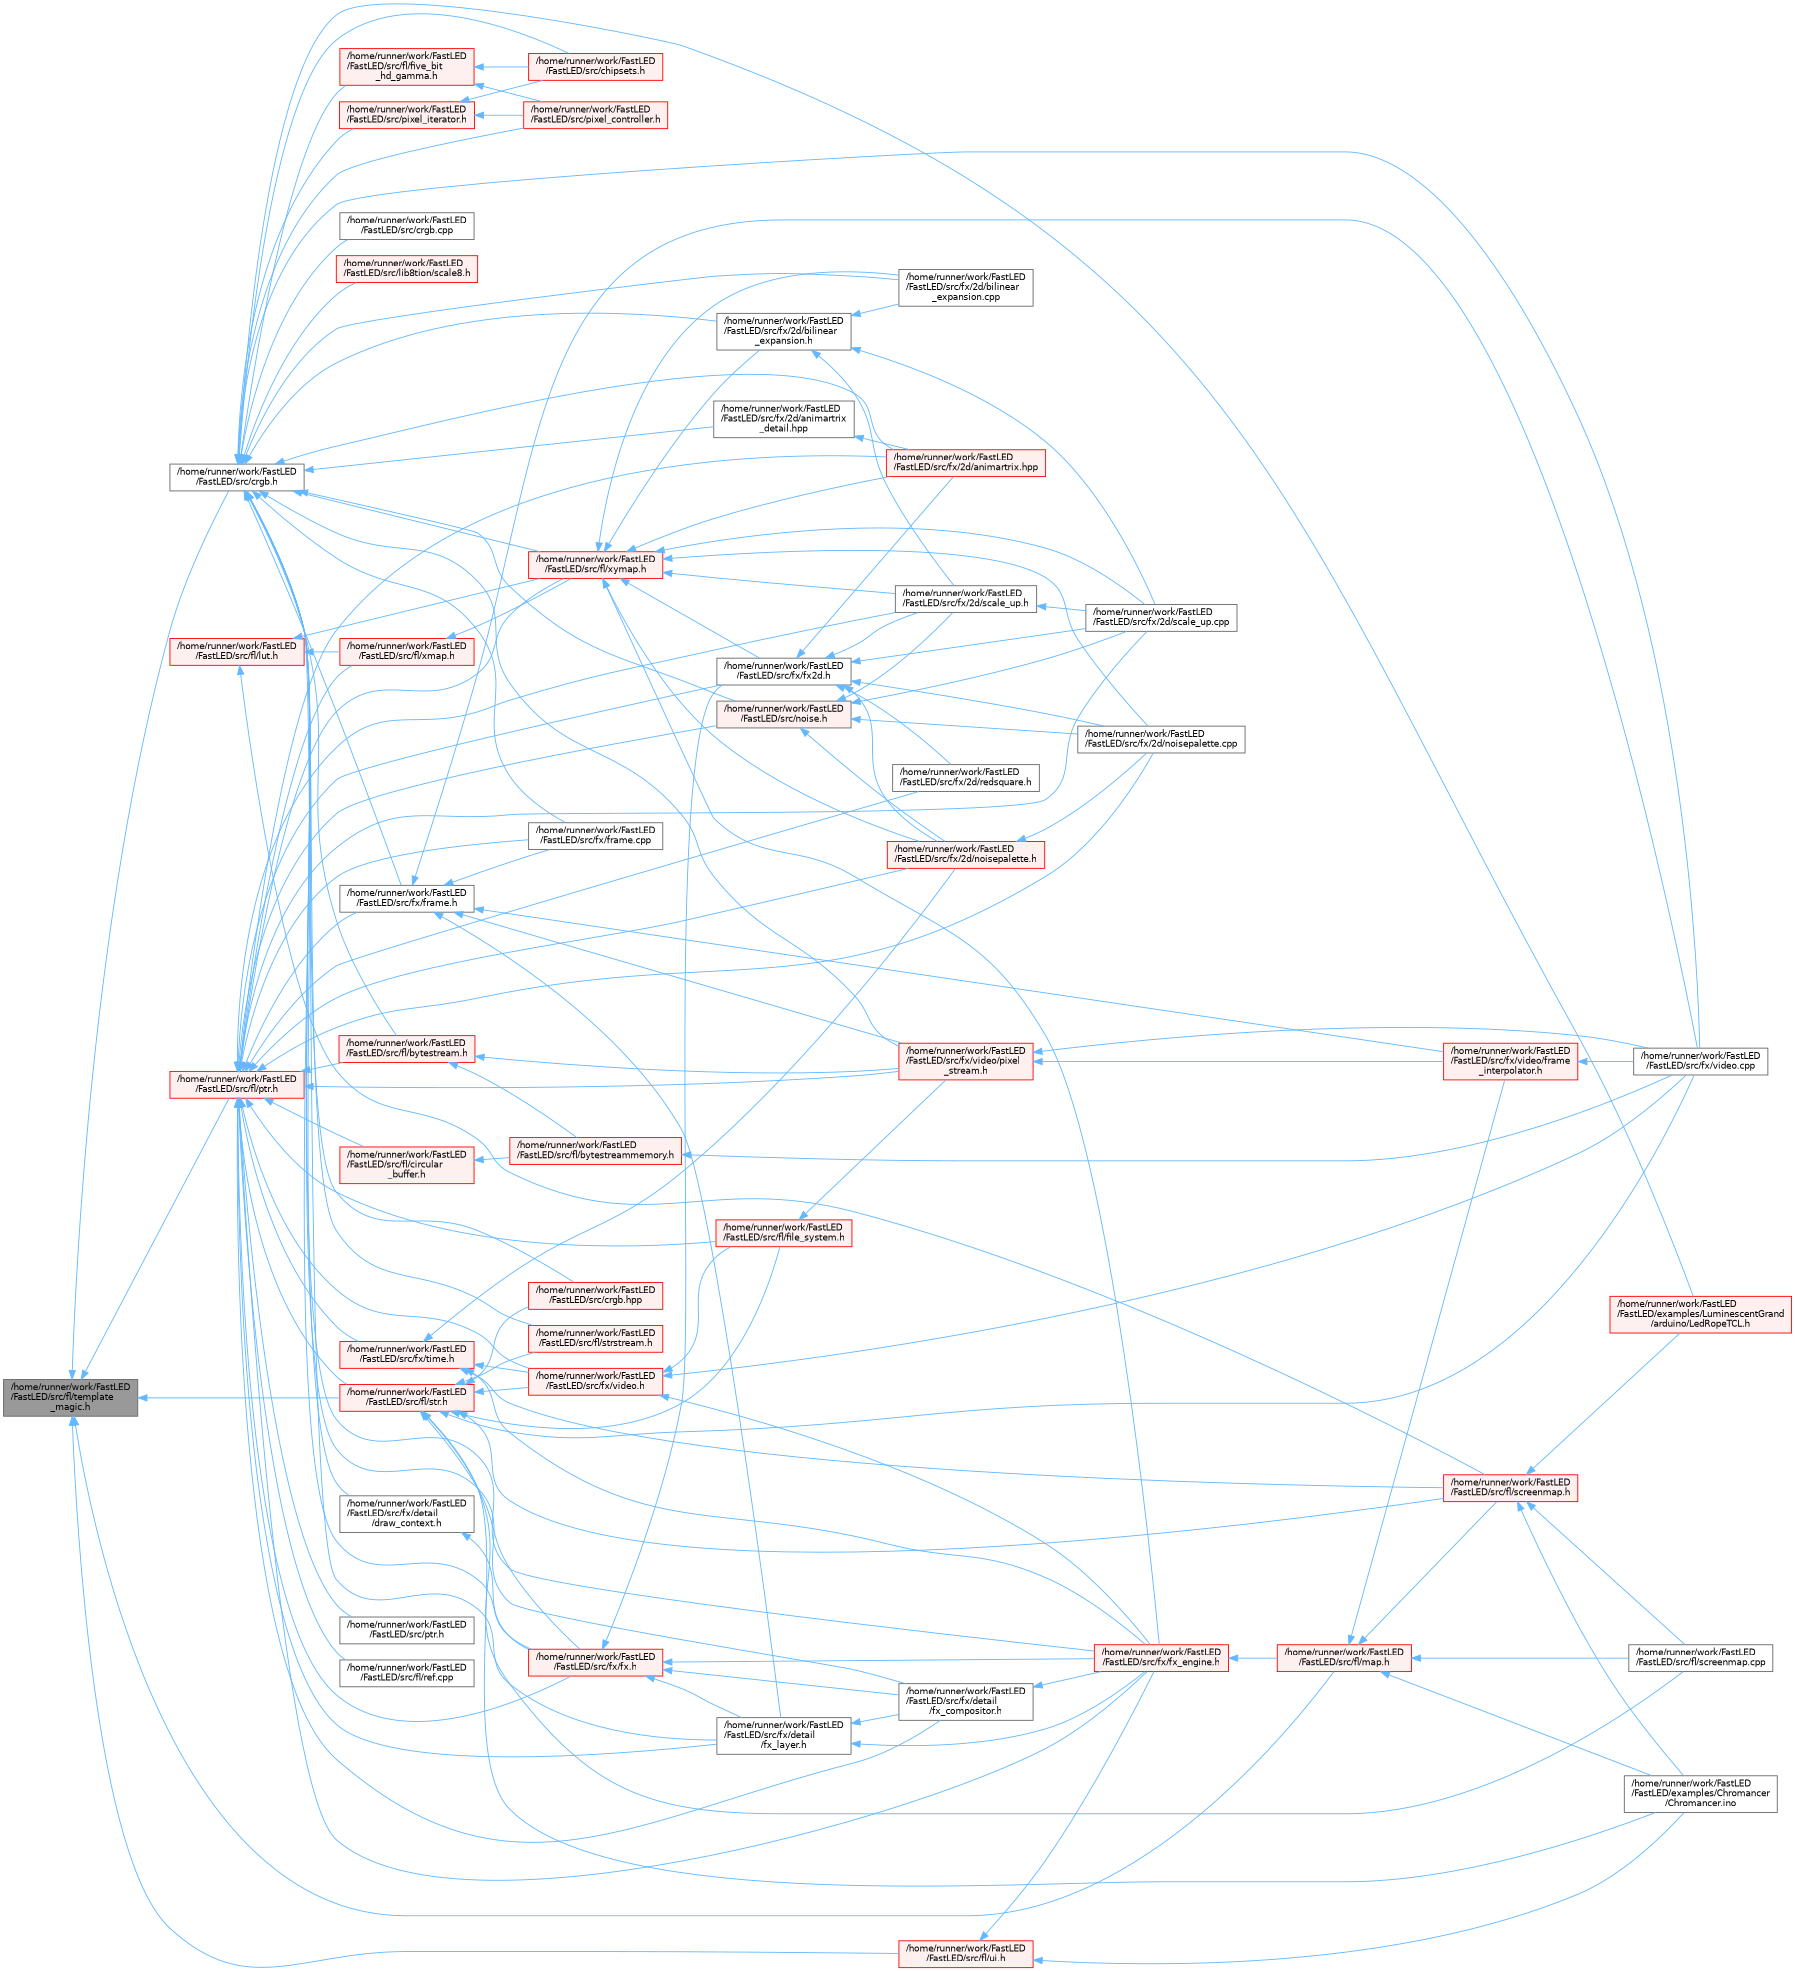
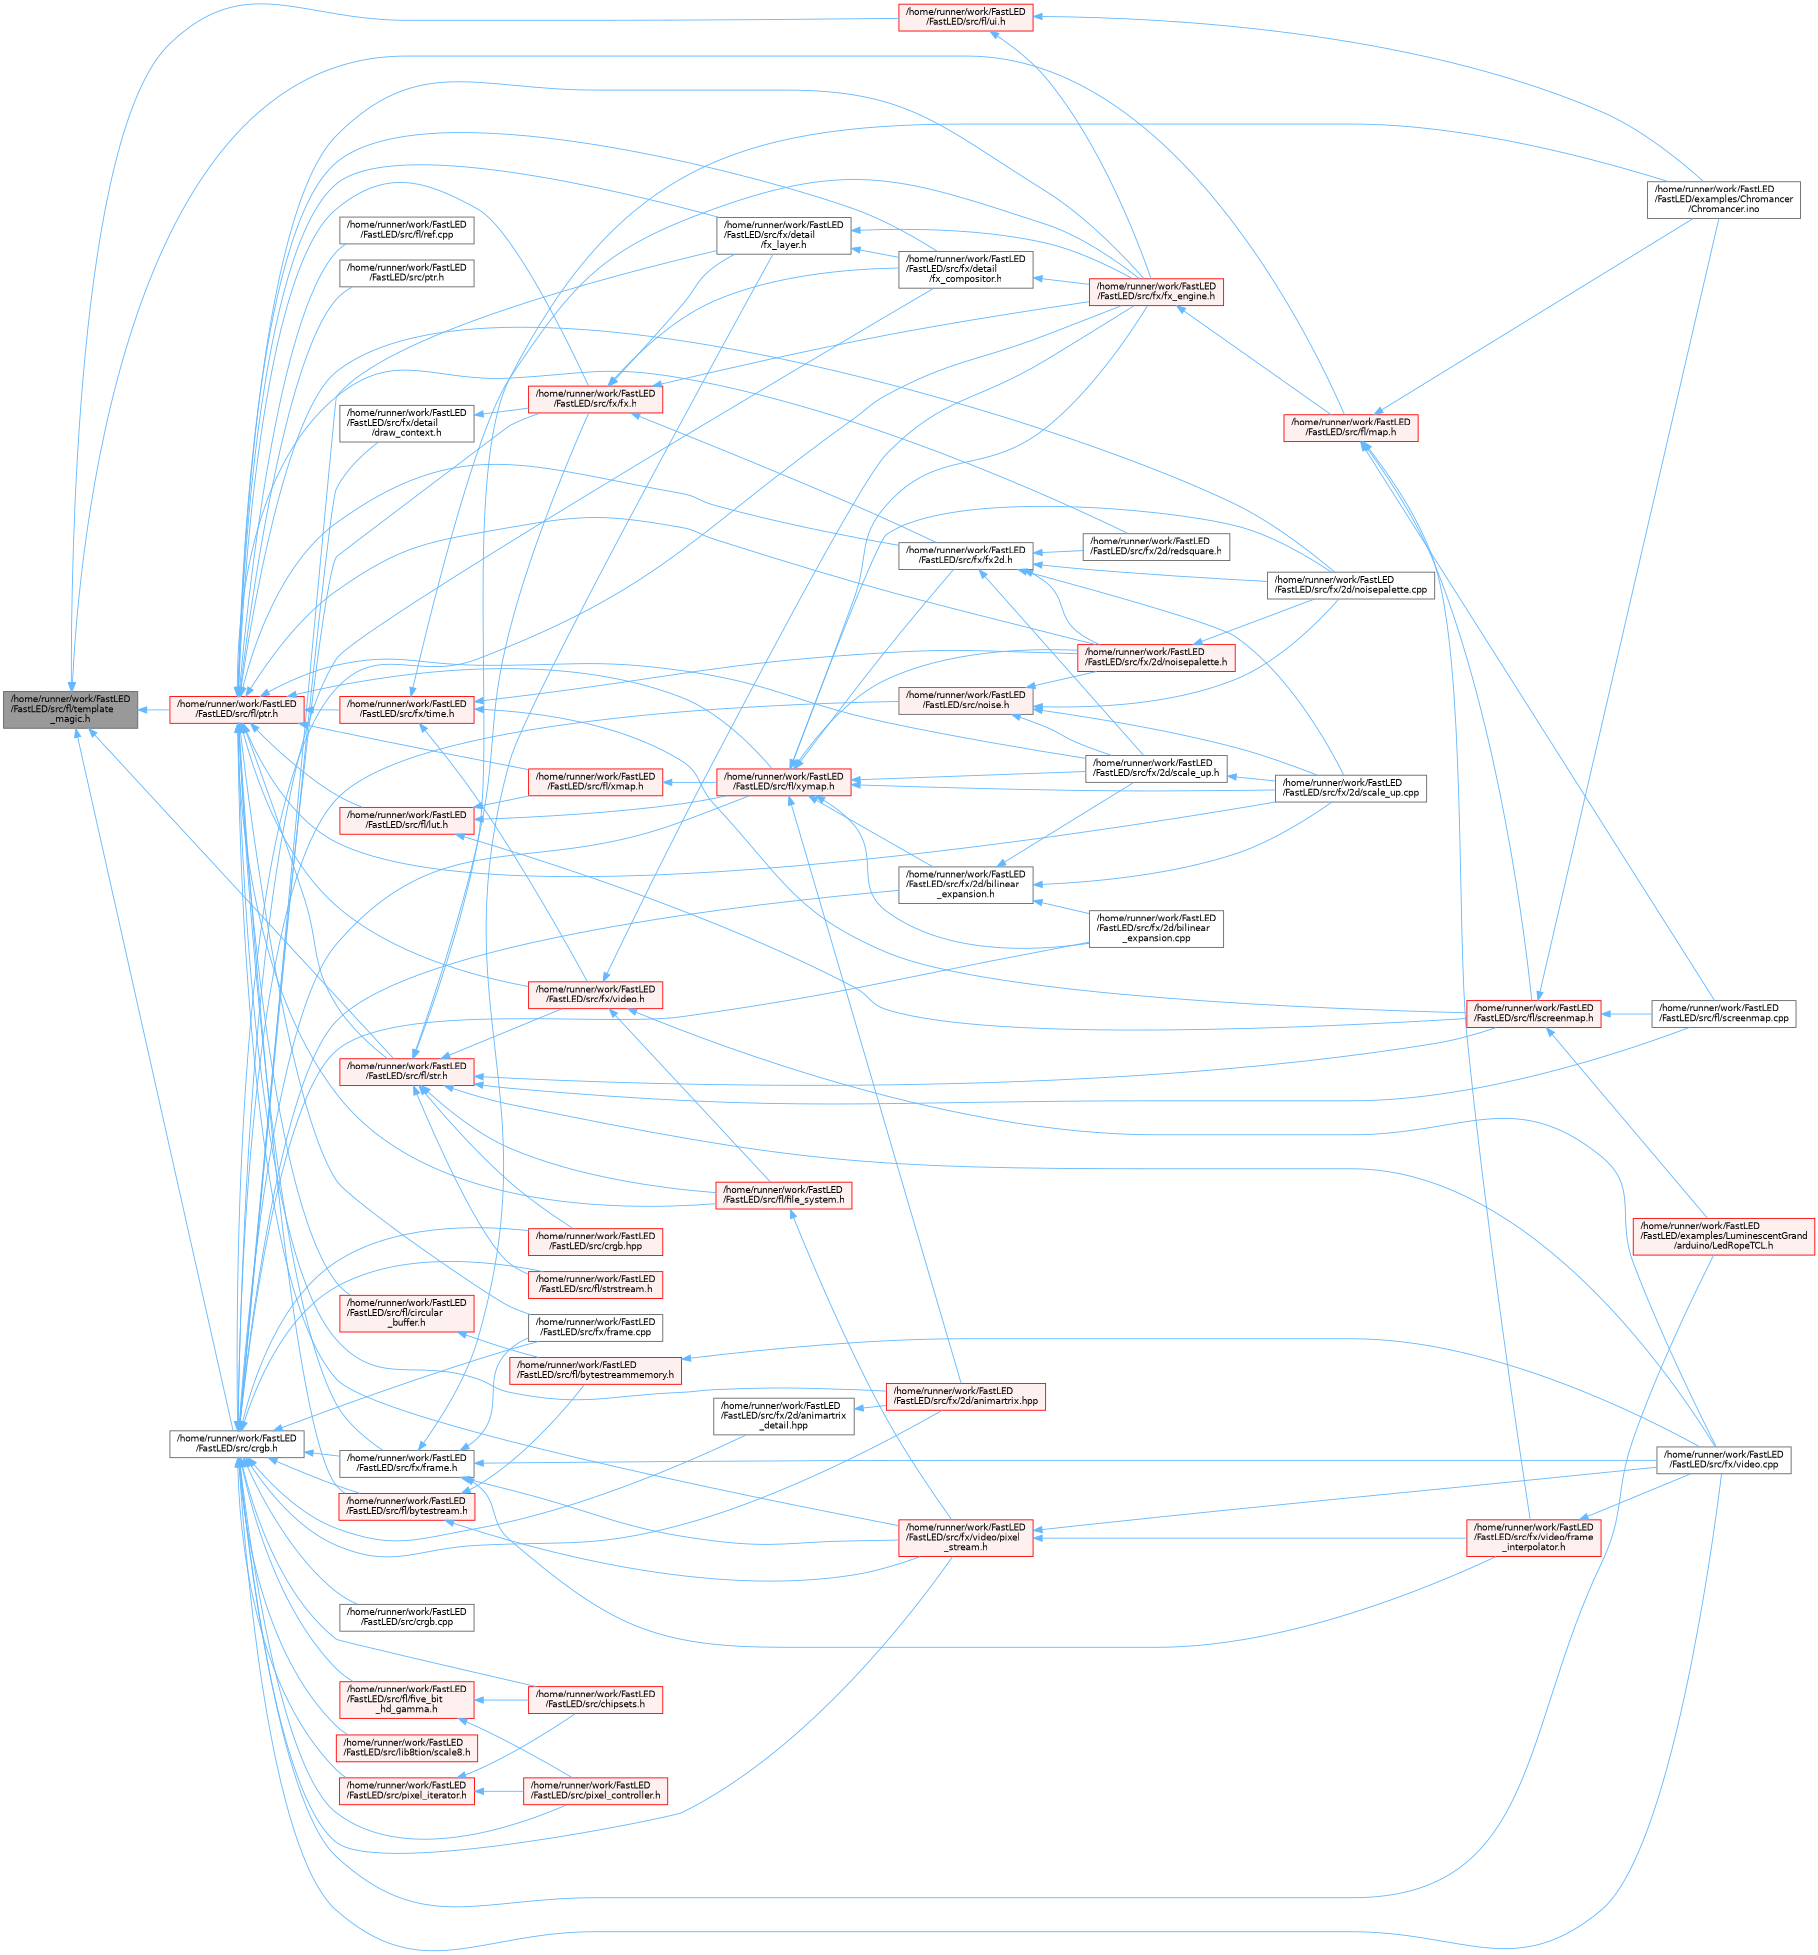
edge "/home/runner/work/FastLED /FastLED/src/fx/2d/animartrix.hpp" -> "/home/runner/work/FastLED /FastLED/src/fx/fx2d.h": removed
edge "/home/runner/work/FastLED /FastLED/src/noise.h" -> "/home/runner/work/FastLED /FastLED/src/fl/ptr.h": now "/home/runner/work/FastLED /FastLED/src/fl/lut.h" -> "/home/runner/work/FastLED /FastLED/src/fl/ptr.h"
